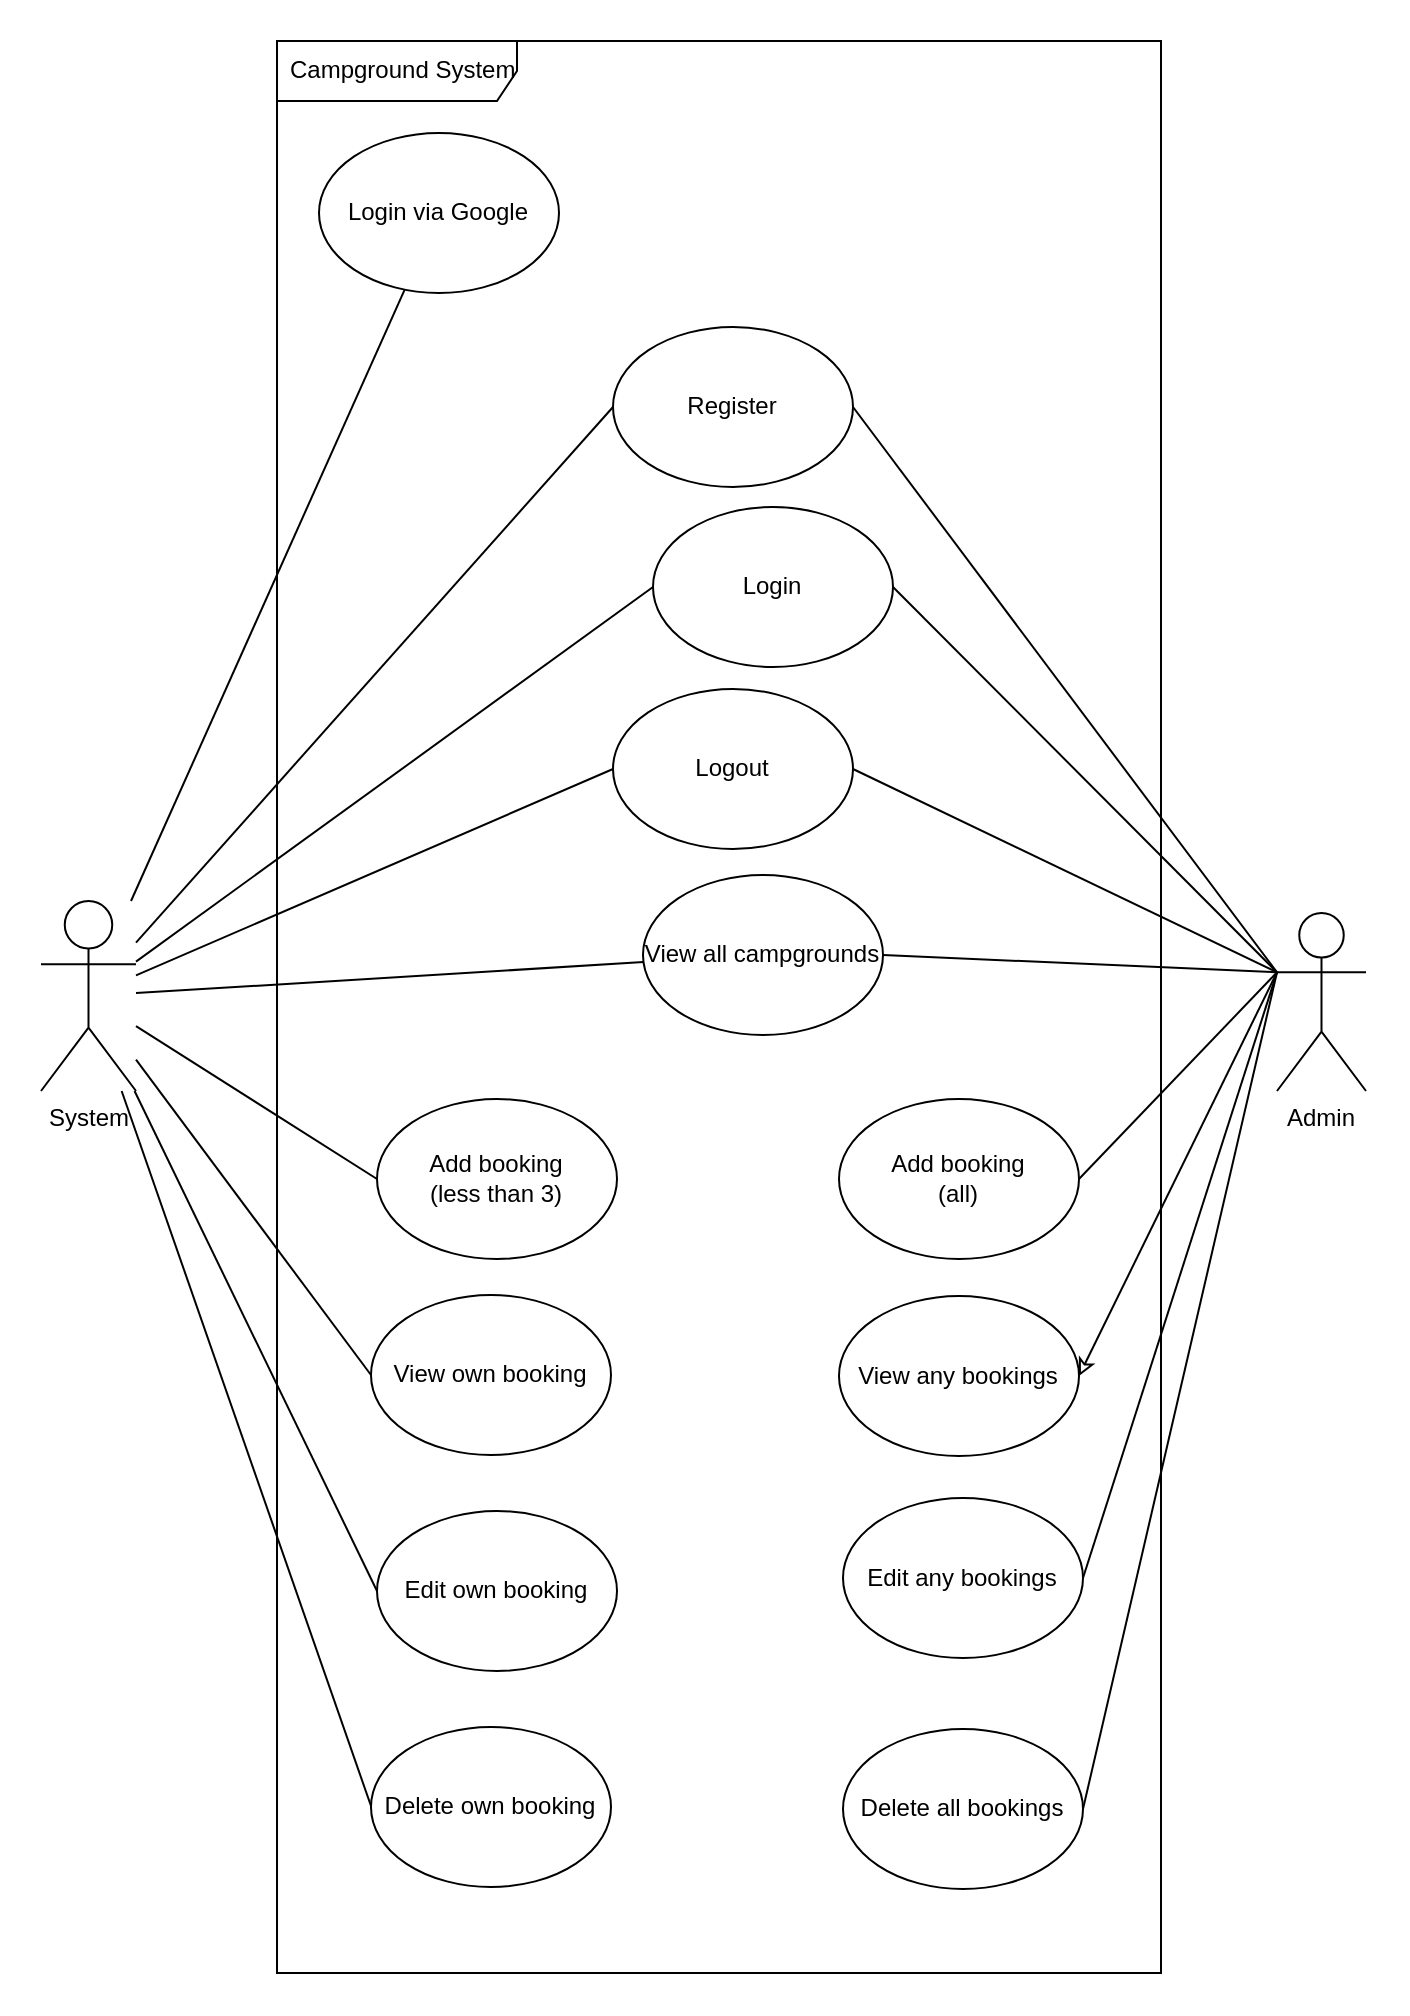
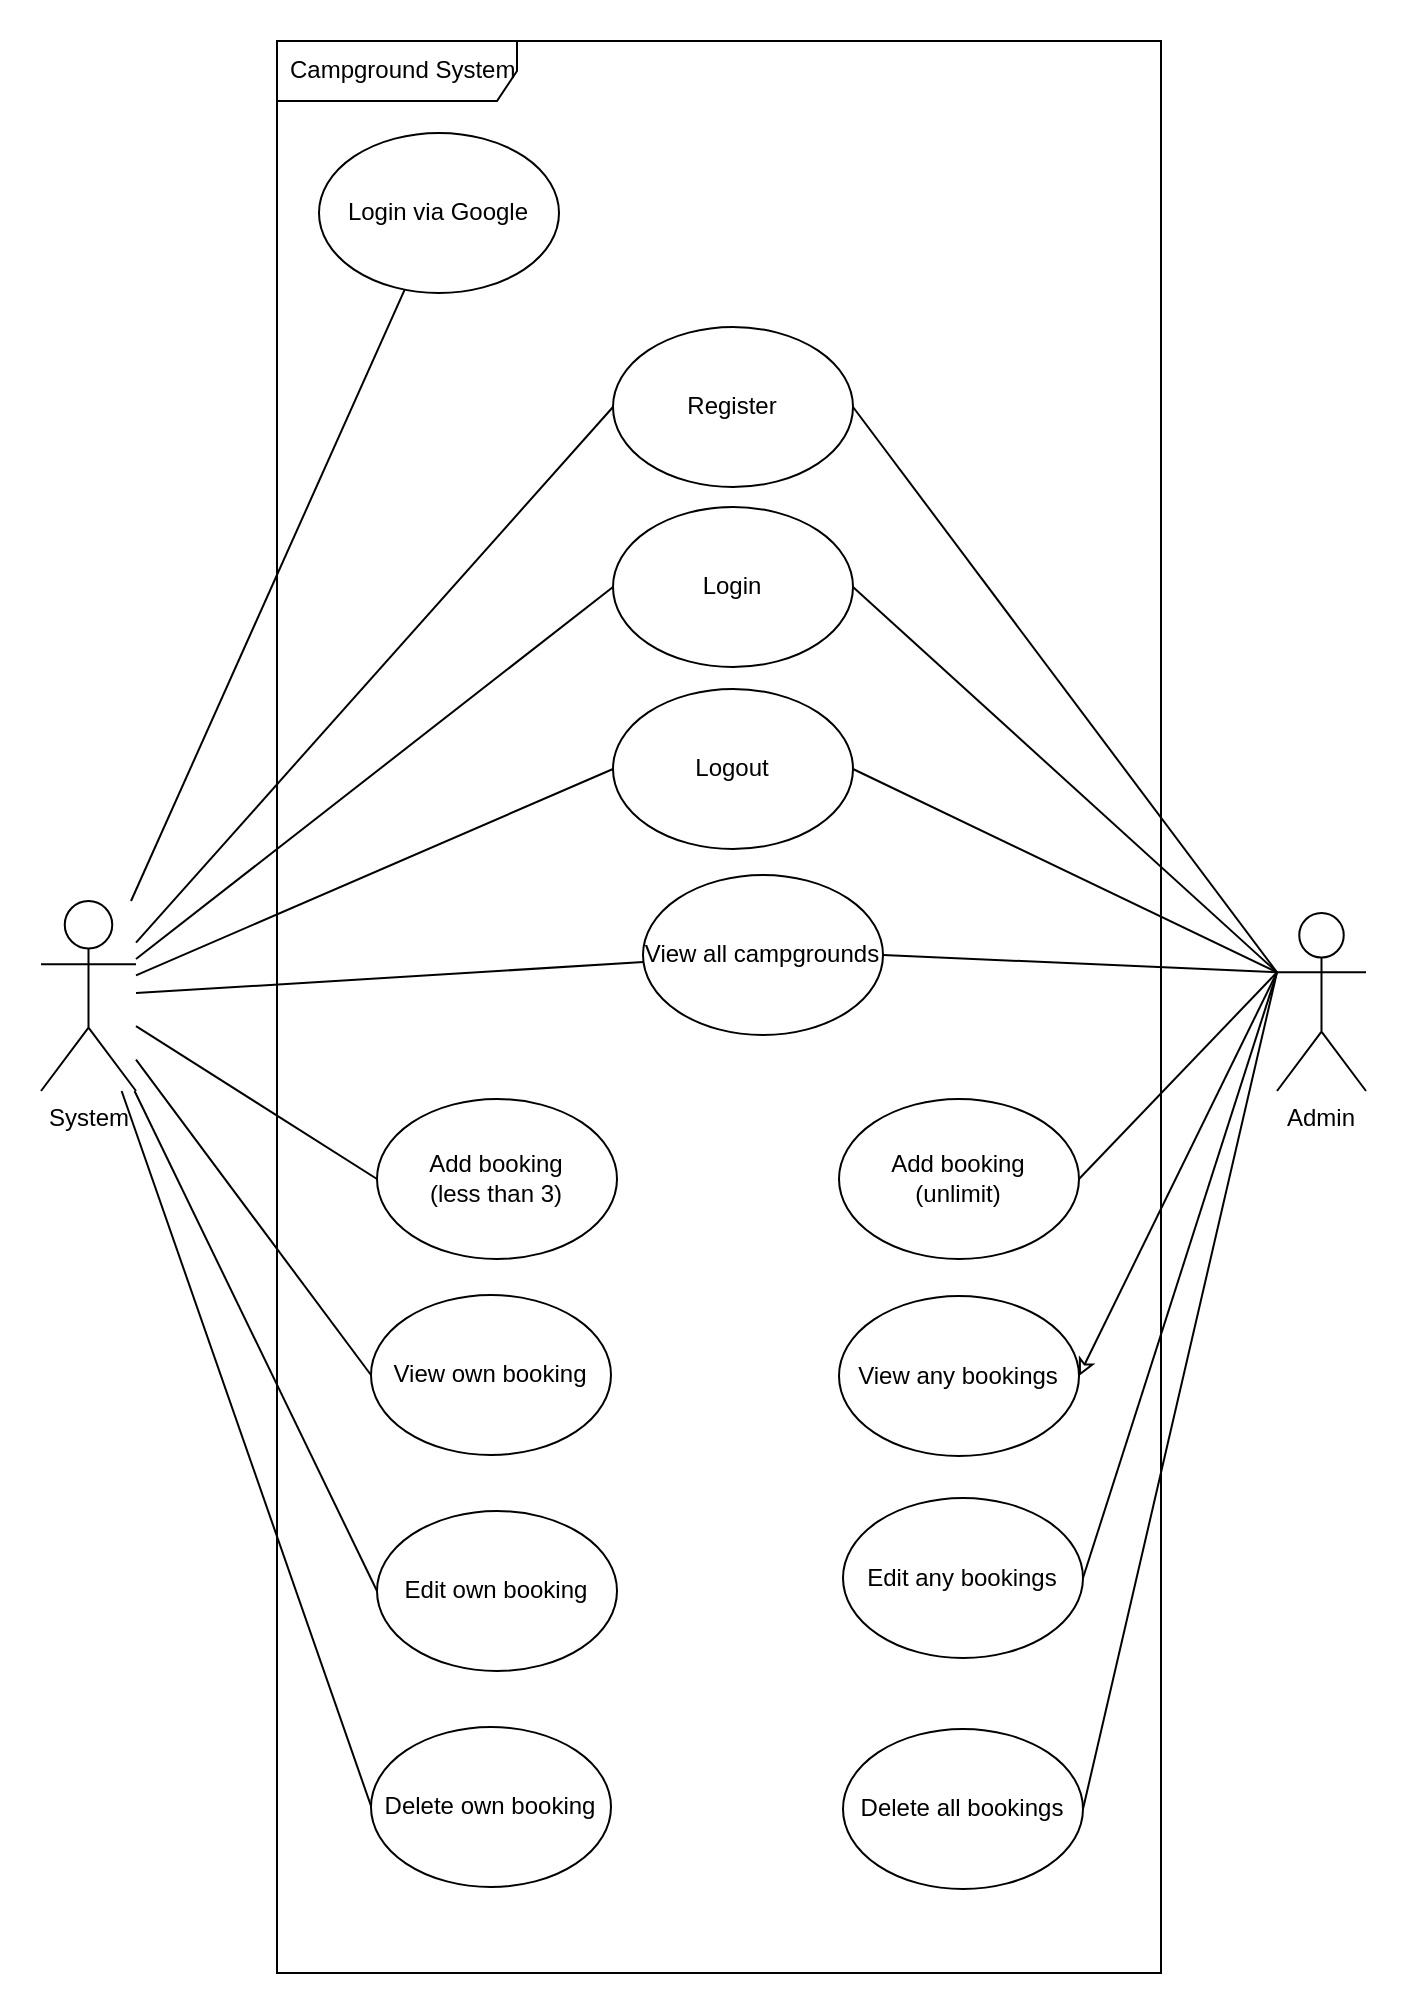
node "Login": moved (773, 587) -> (733, 587)
node "Add booking (all)": label "Add booking (all)" -> "Add booking (unlimit)"
